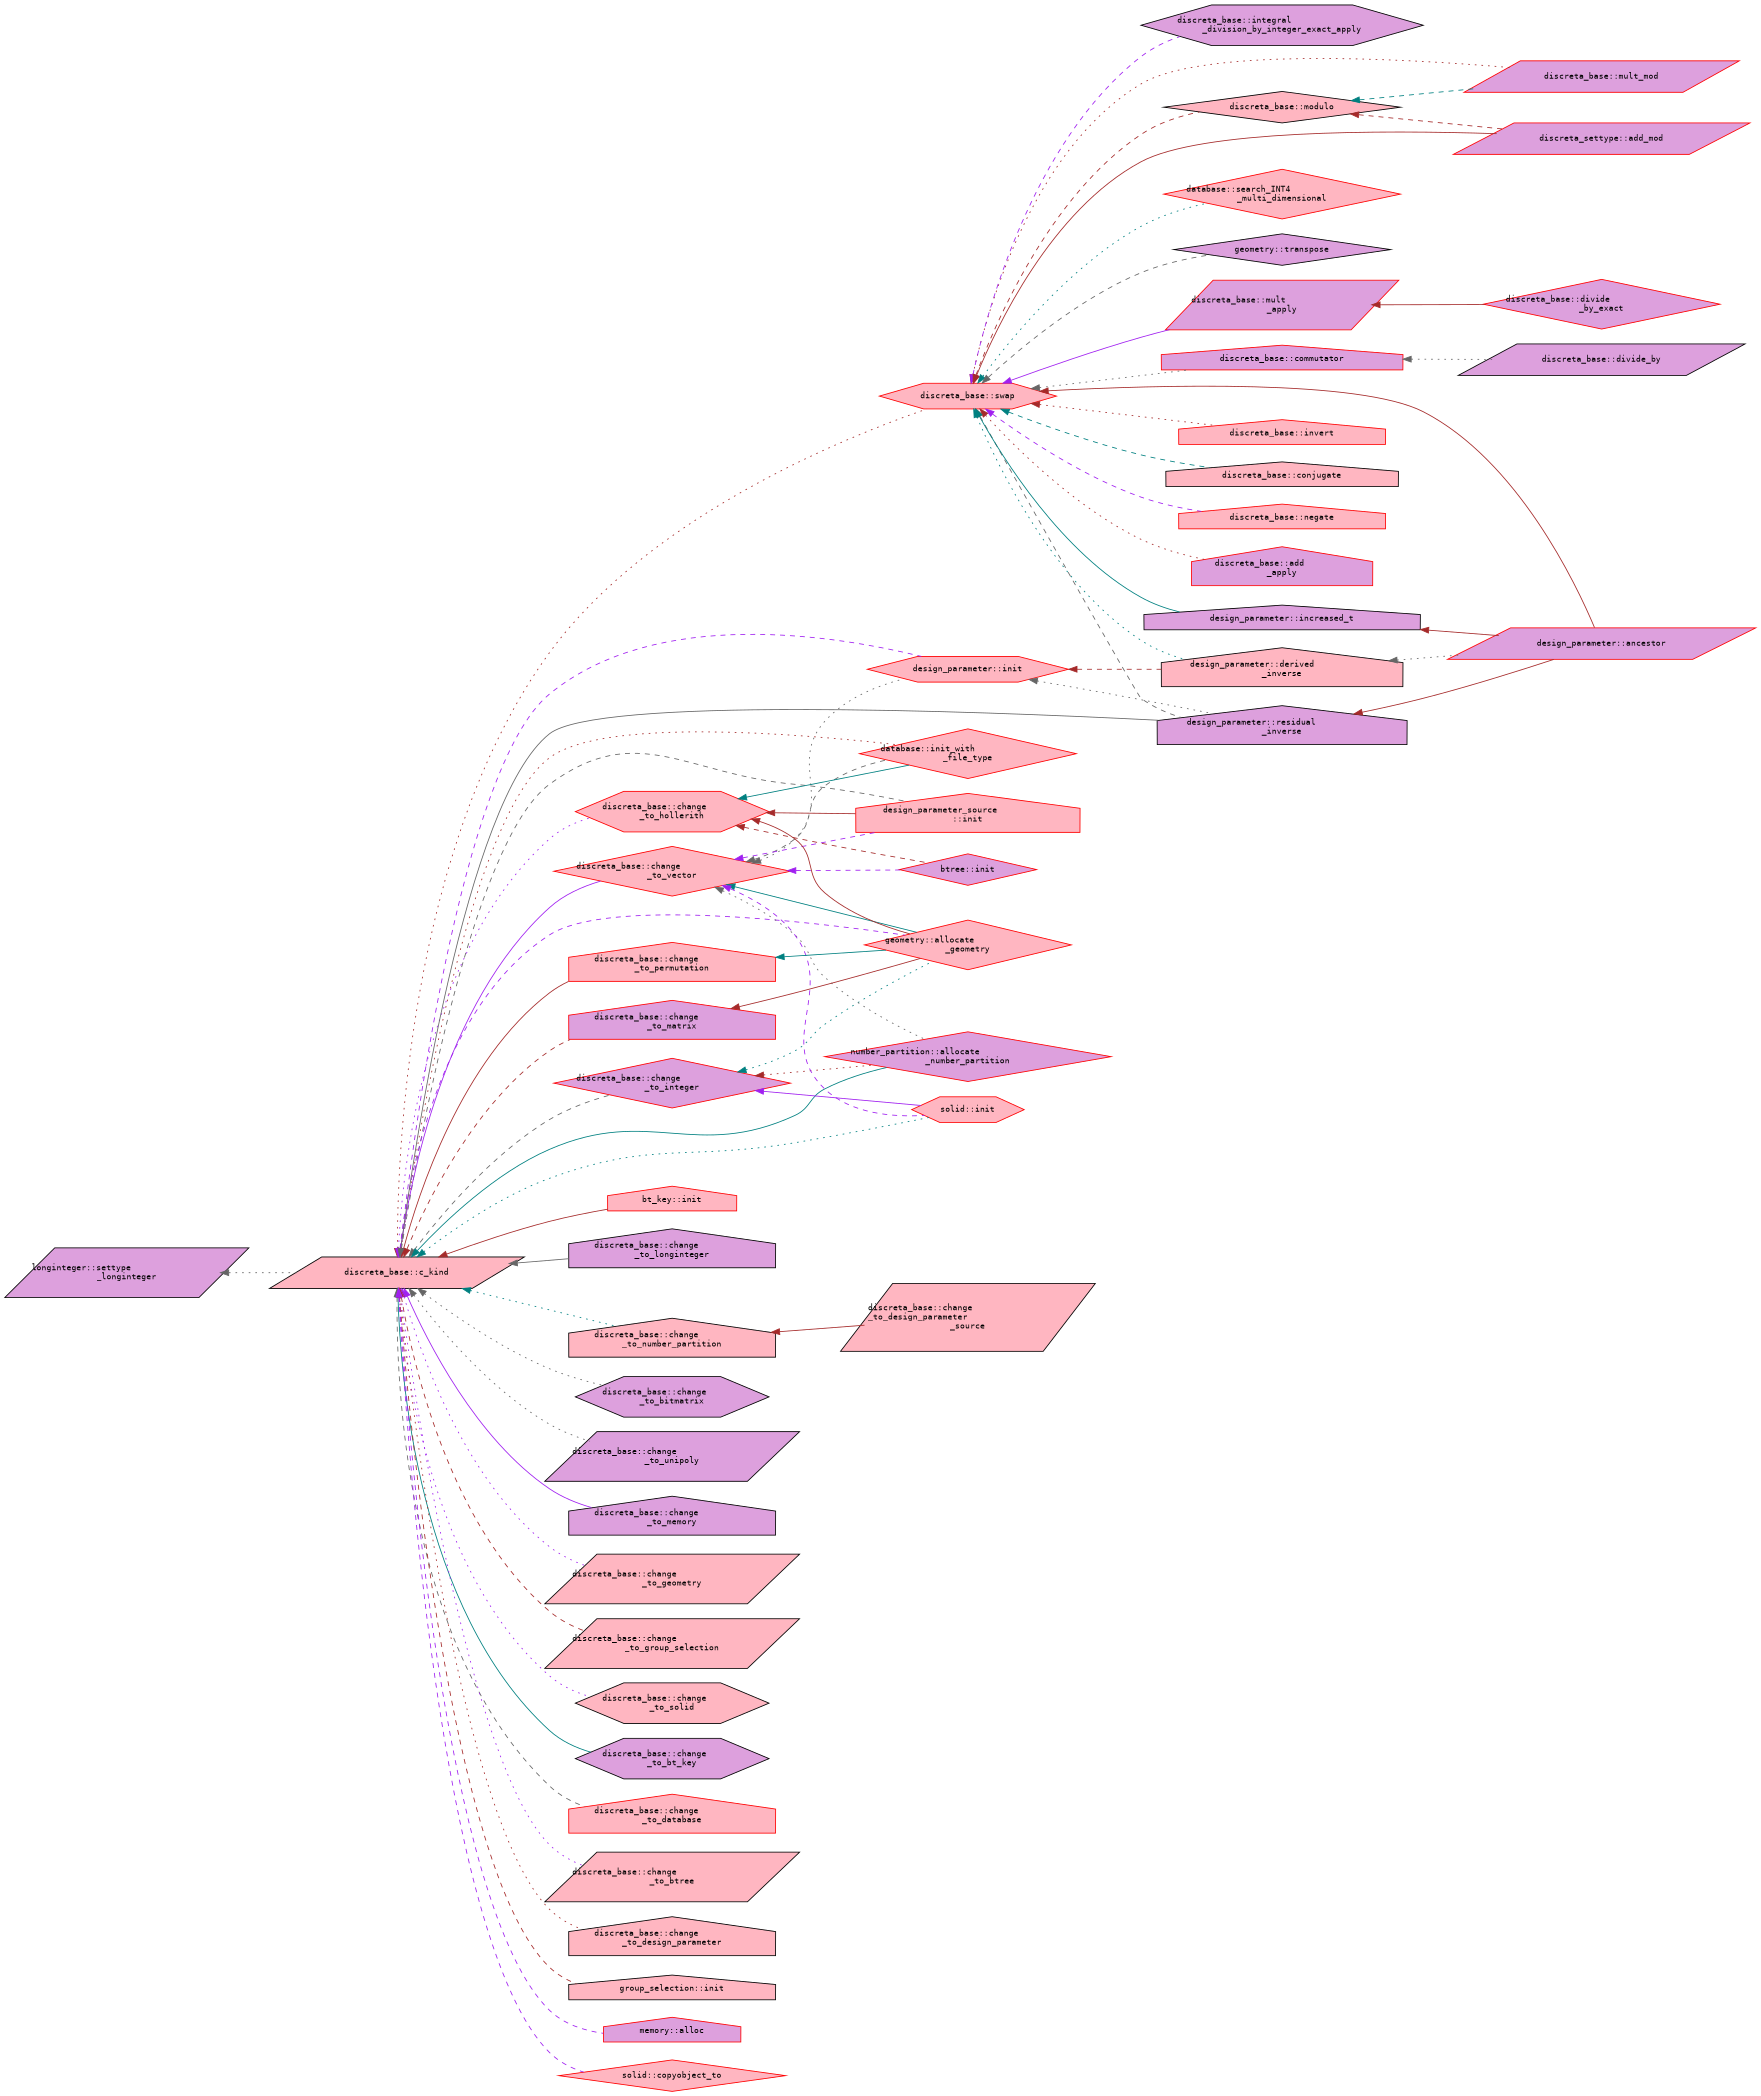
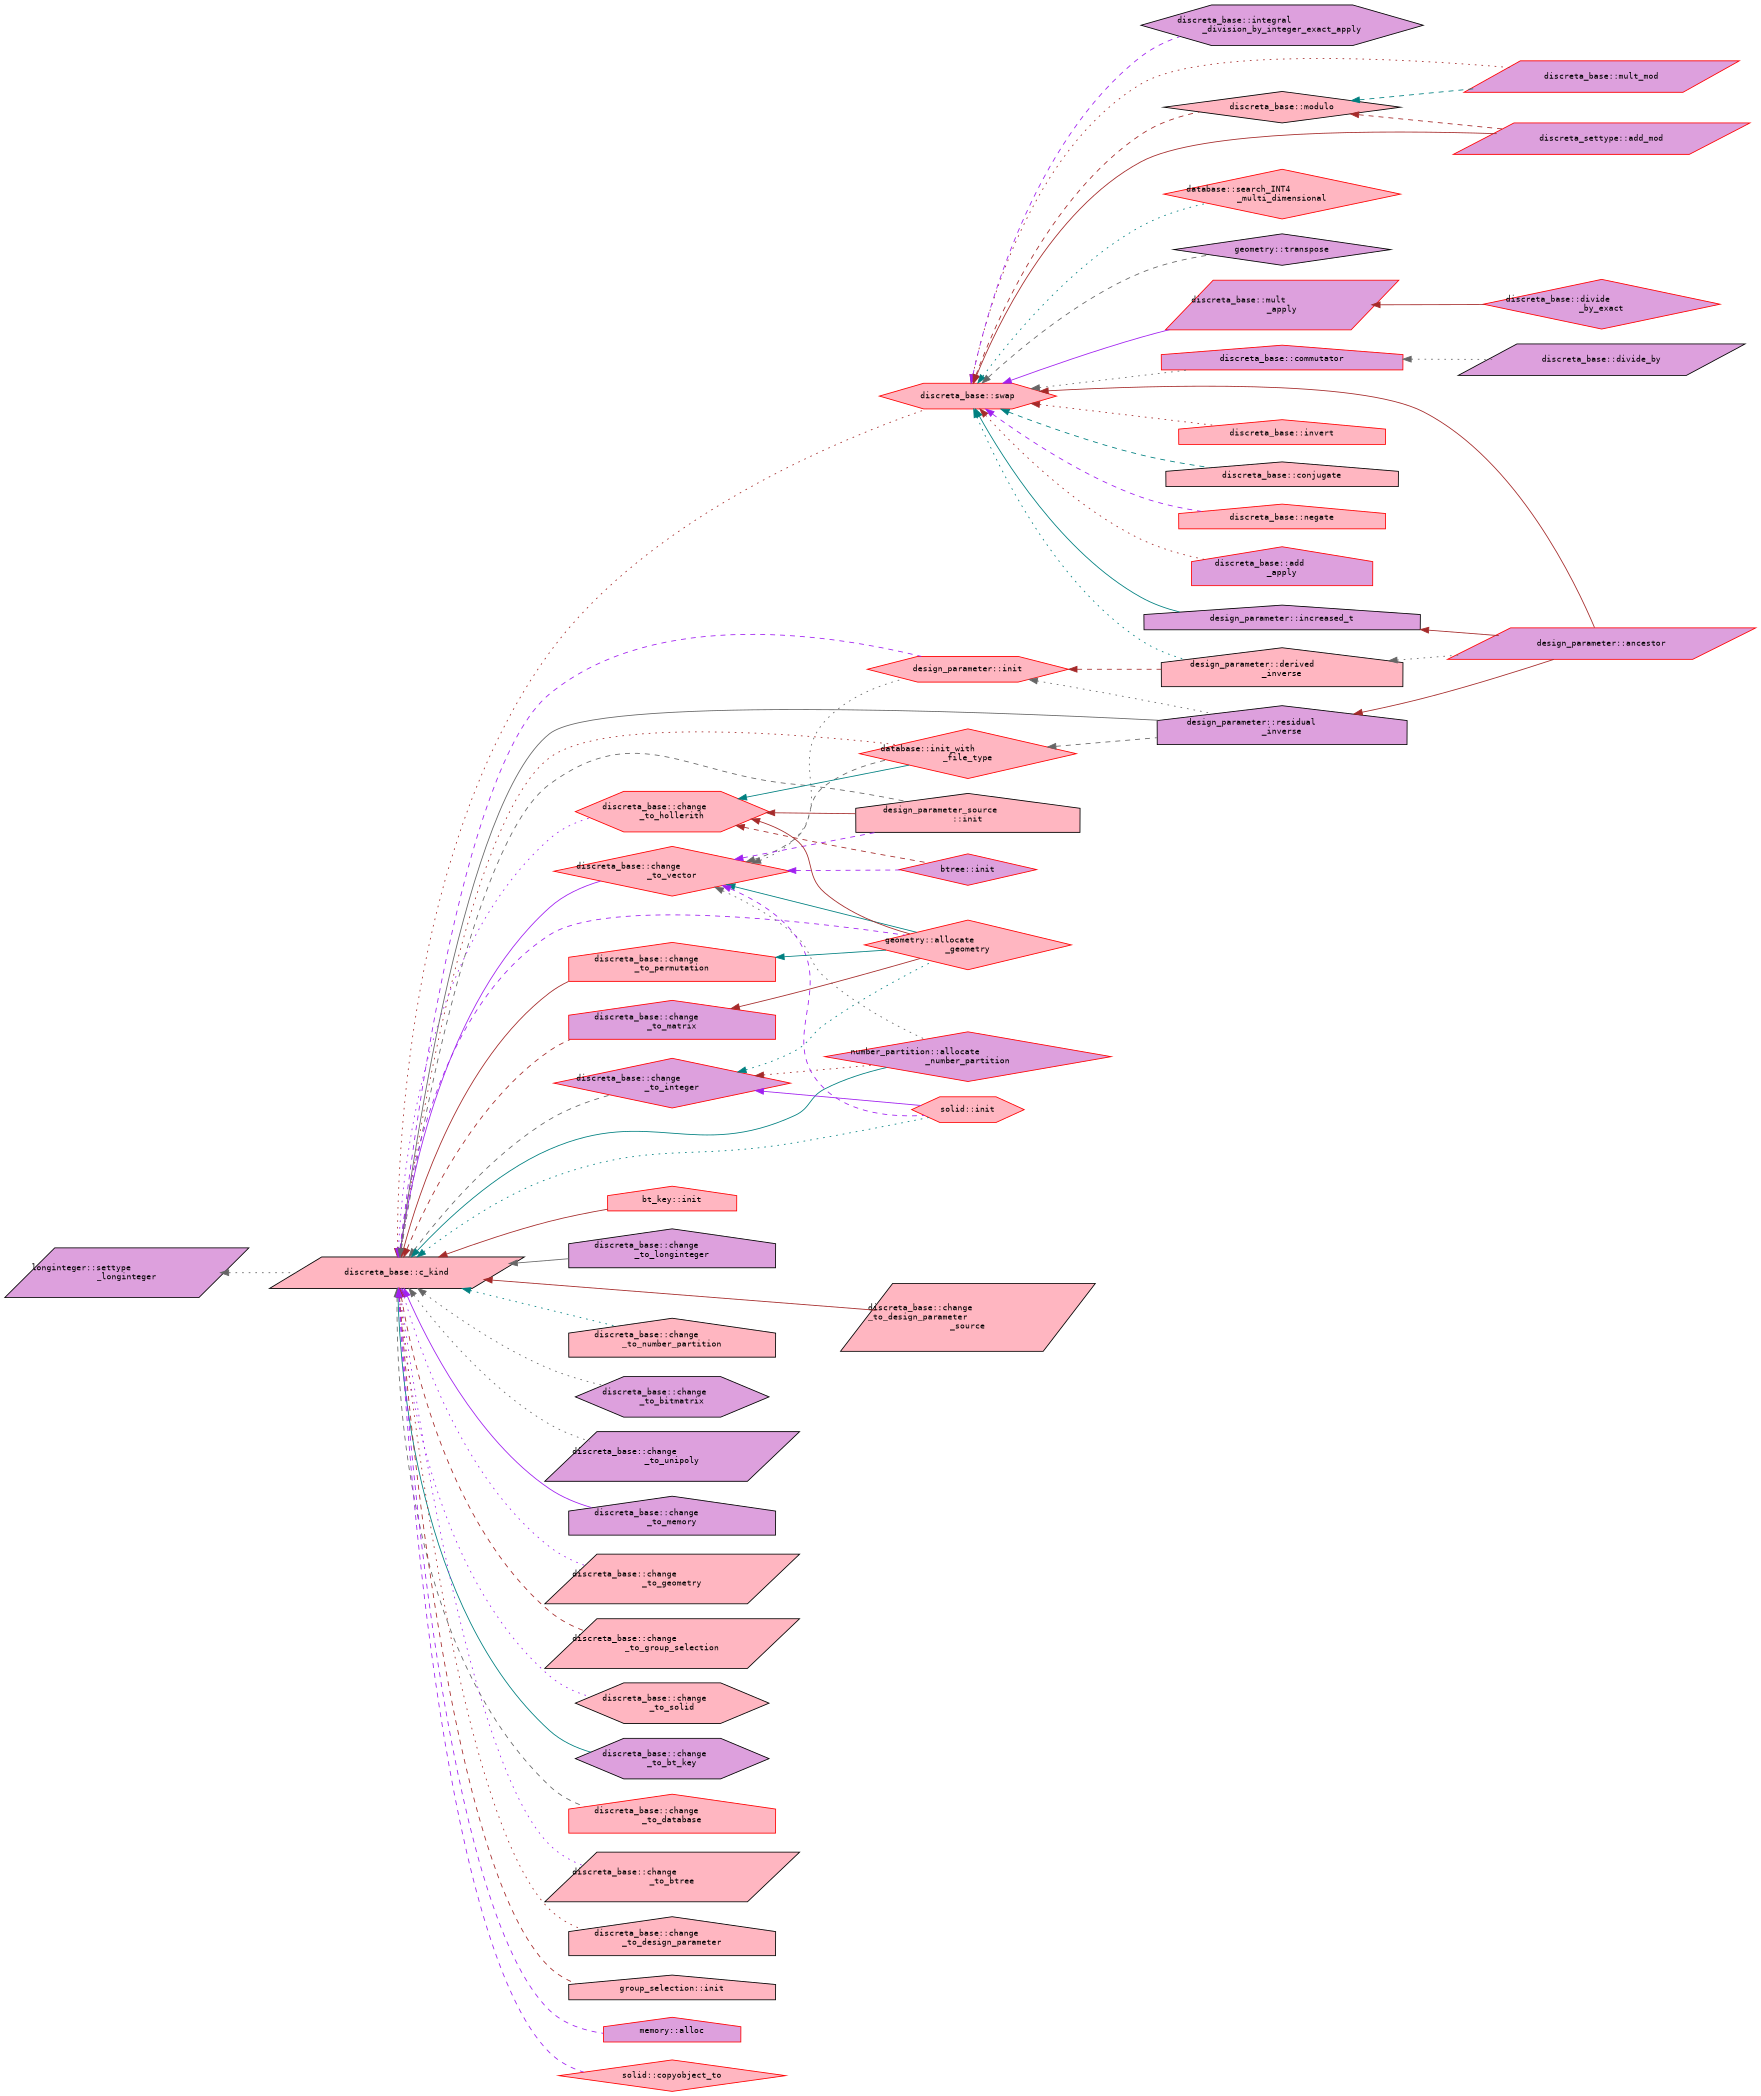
edge "design_parameter::residual _inverse" -> "discreta_base::swap": now "design_parameter::residual _inverse" -> "database::init_with _file_type"
node "design_parameter_source ::init": color red -> black
edge "discreta_base::change _to_design_parameter _source" -> "discreta_base::change _to_number_partition": now "discreta_base::change _to_design_parameter _source" -> "discreta_base::c_kind"
